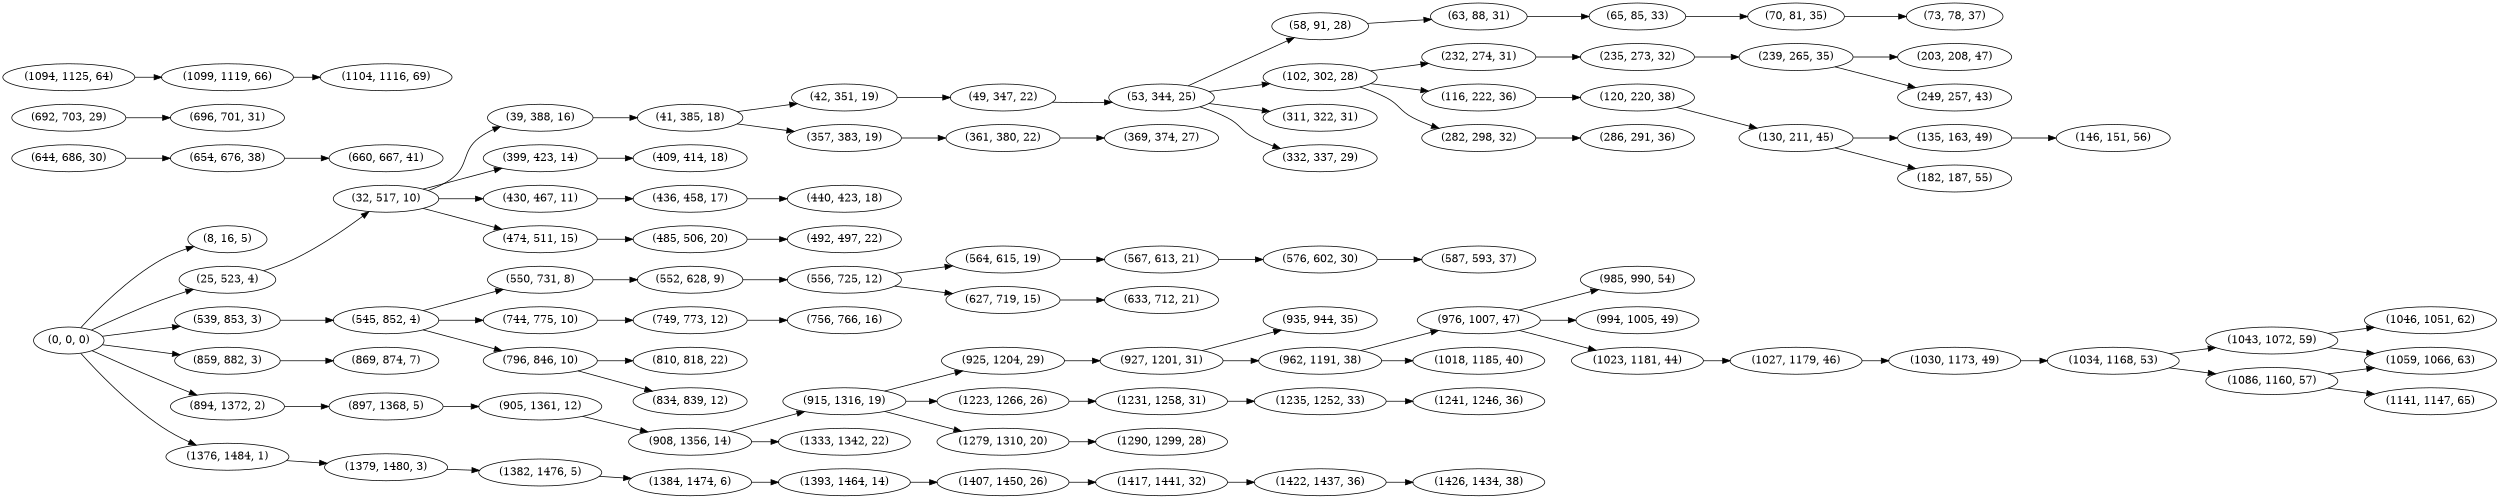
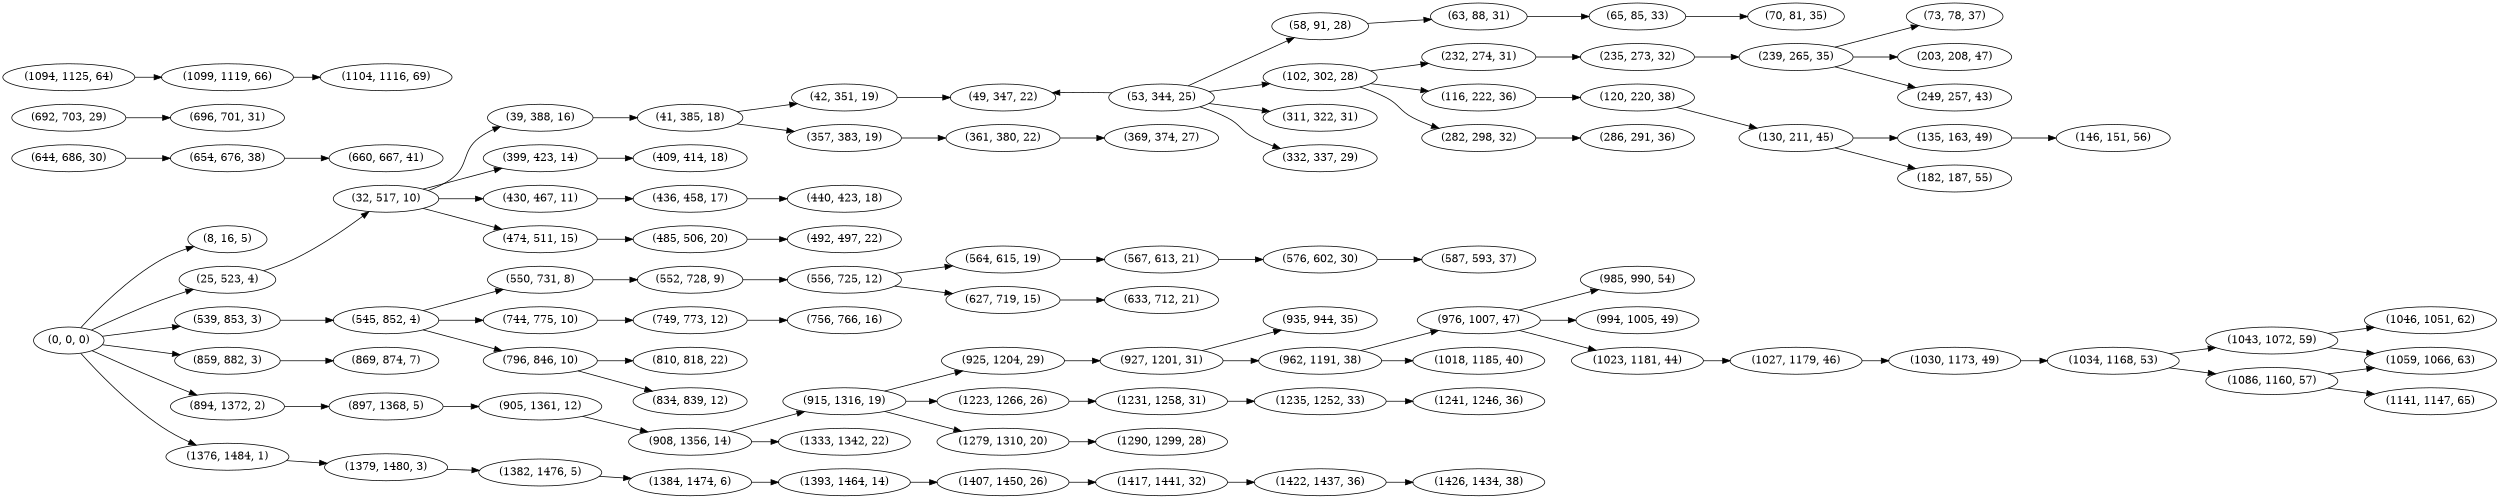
edge "(70, 81, 35)" -> "(73, 78, 37)": now "(239, 265, 35)" -> "(73, 78, 37)"
edge "(49, 347, 22)" -> "(53, 344, 25)": reversed
node "(552, 628, 9)": label "(552, 628, 9)" -> "(552, 728, 9)"
